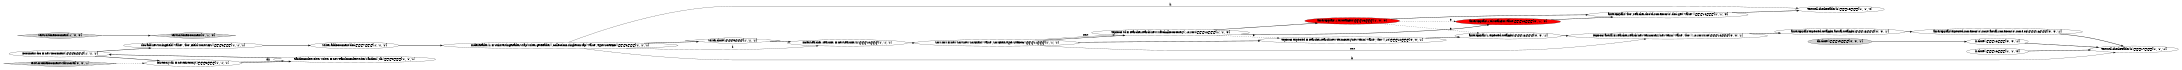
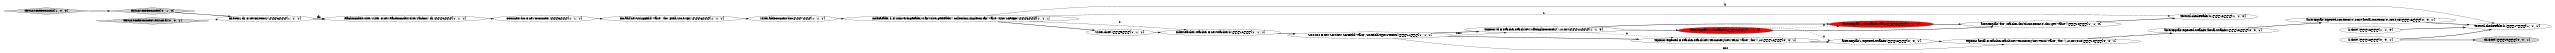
node "writer.close()@@@9@@@['1', '1', '1']": shape diamond -> ellipse
edge "dir.close()@@@19@@@['0', '0', '1']" -> "ir.close()@@@18@@@['0', '0', '1']": reversed
edge "Document doc = new Document()@@@5@@@['1', '1', '1']" -> "Directory dir = newDirectory()@@@3@@@['1', '1', '1']": now "testSortOneDocument['0', '1', '0']" -> "Directory dir = newDirectory()@@@3@@@['1', '1', '1']"
